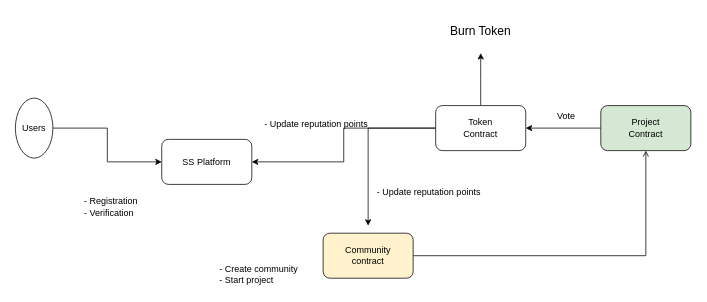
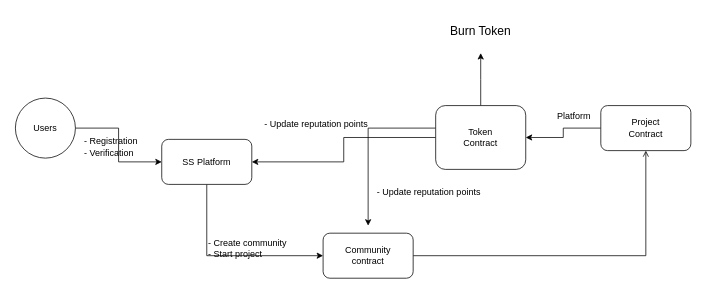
node "Vote": label "Vote" -> "Platform"
node "Users": size 38x60 -> 60x60
node "Token Contract": size 90x45 -> 90x64
node "Project Contract": fillcolor #d5e8d4 -> #ffffff
node "- Registration - Verification": moved (117, 207) -> (117, 147)
edge "SS Platform" -> "Community contract": added
node "Community contract": fillcolor #fff2cc -> #ffffff
node "- Create community - Start project": moved (270, 274) -> (259, 248)
